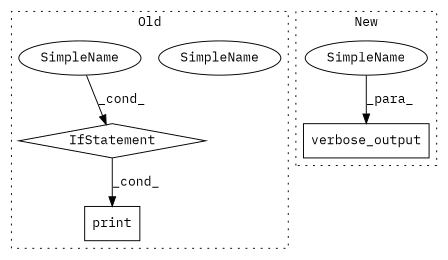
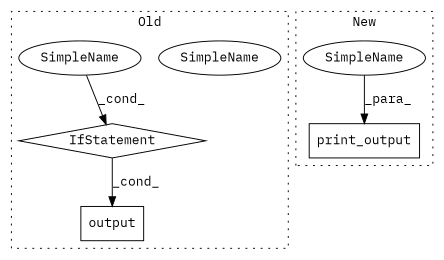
node "verbose_output": label "verbose_output" -> "print_output"
node "print": label "print" -> "output"
